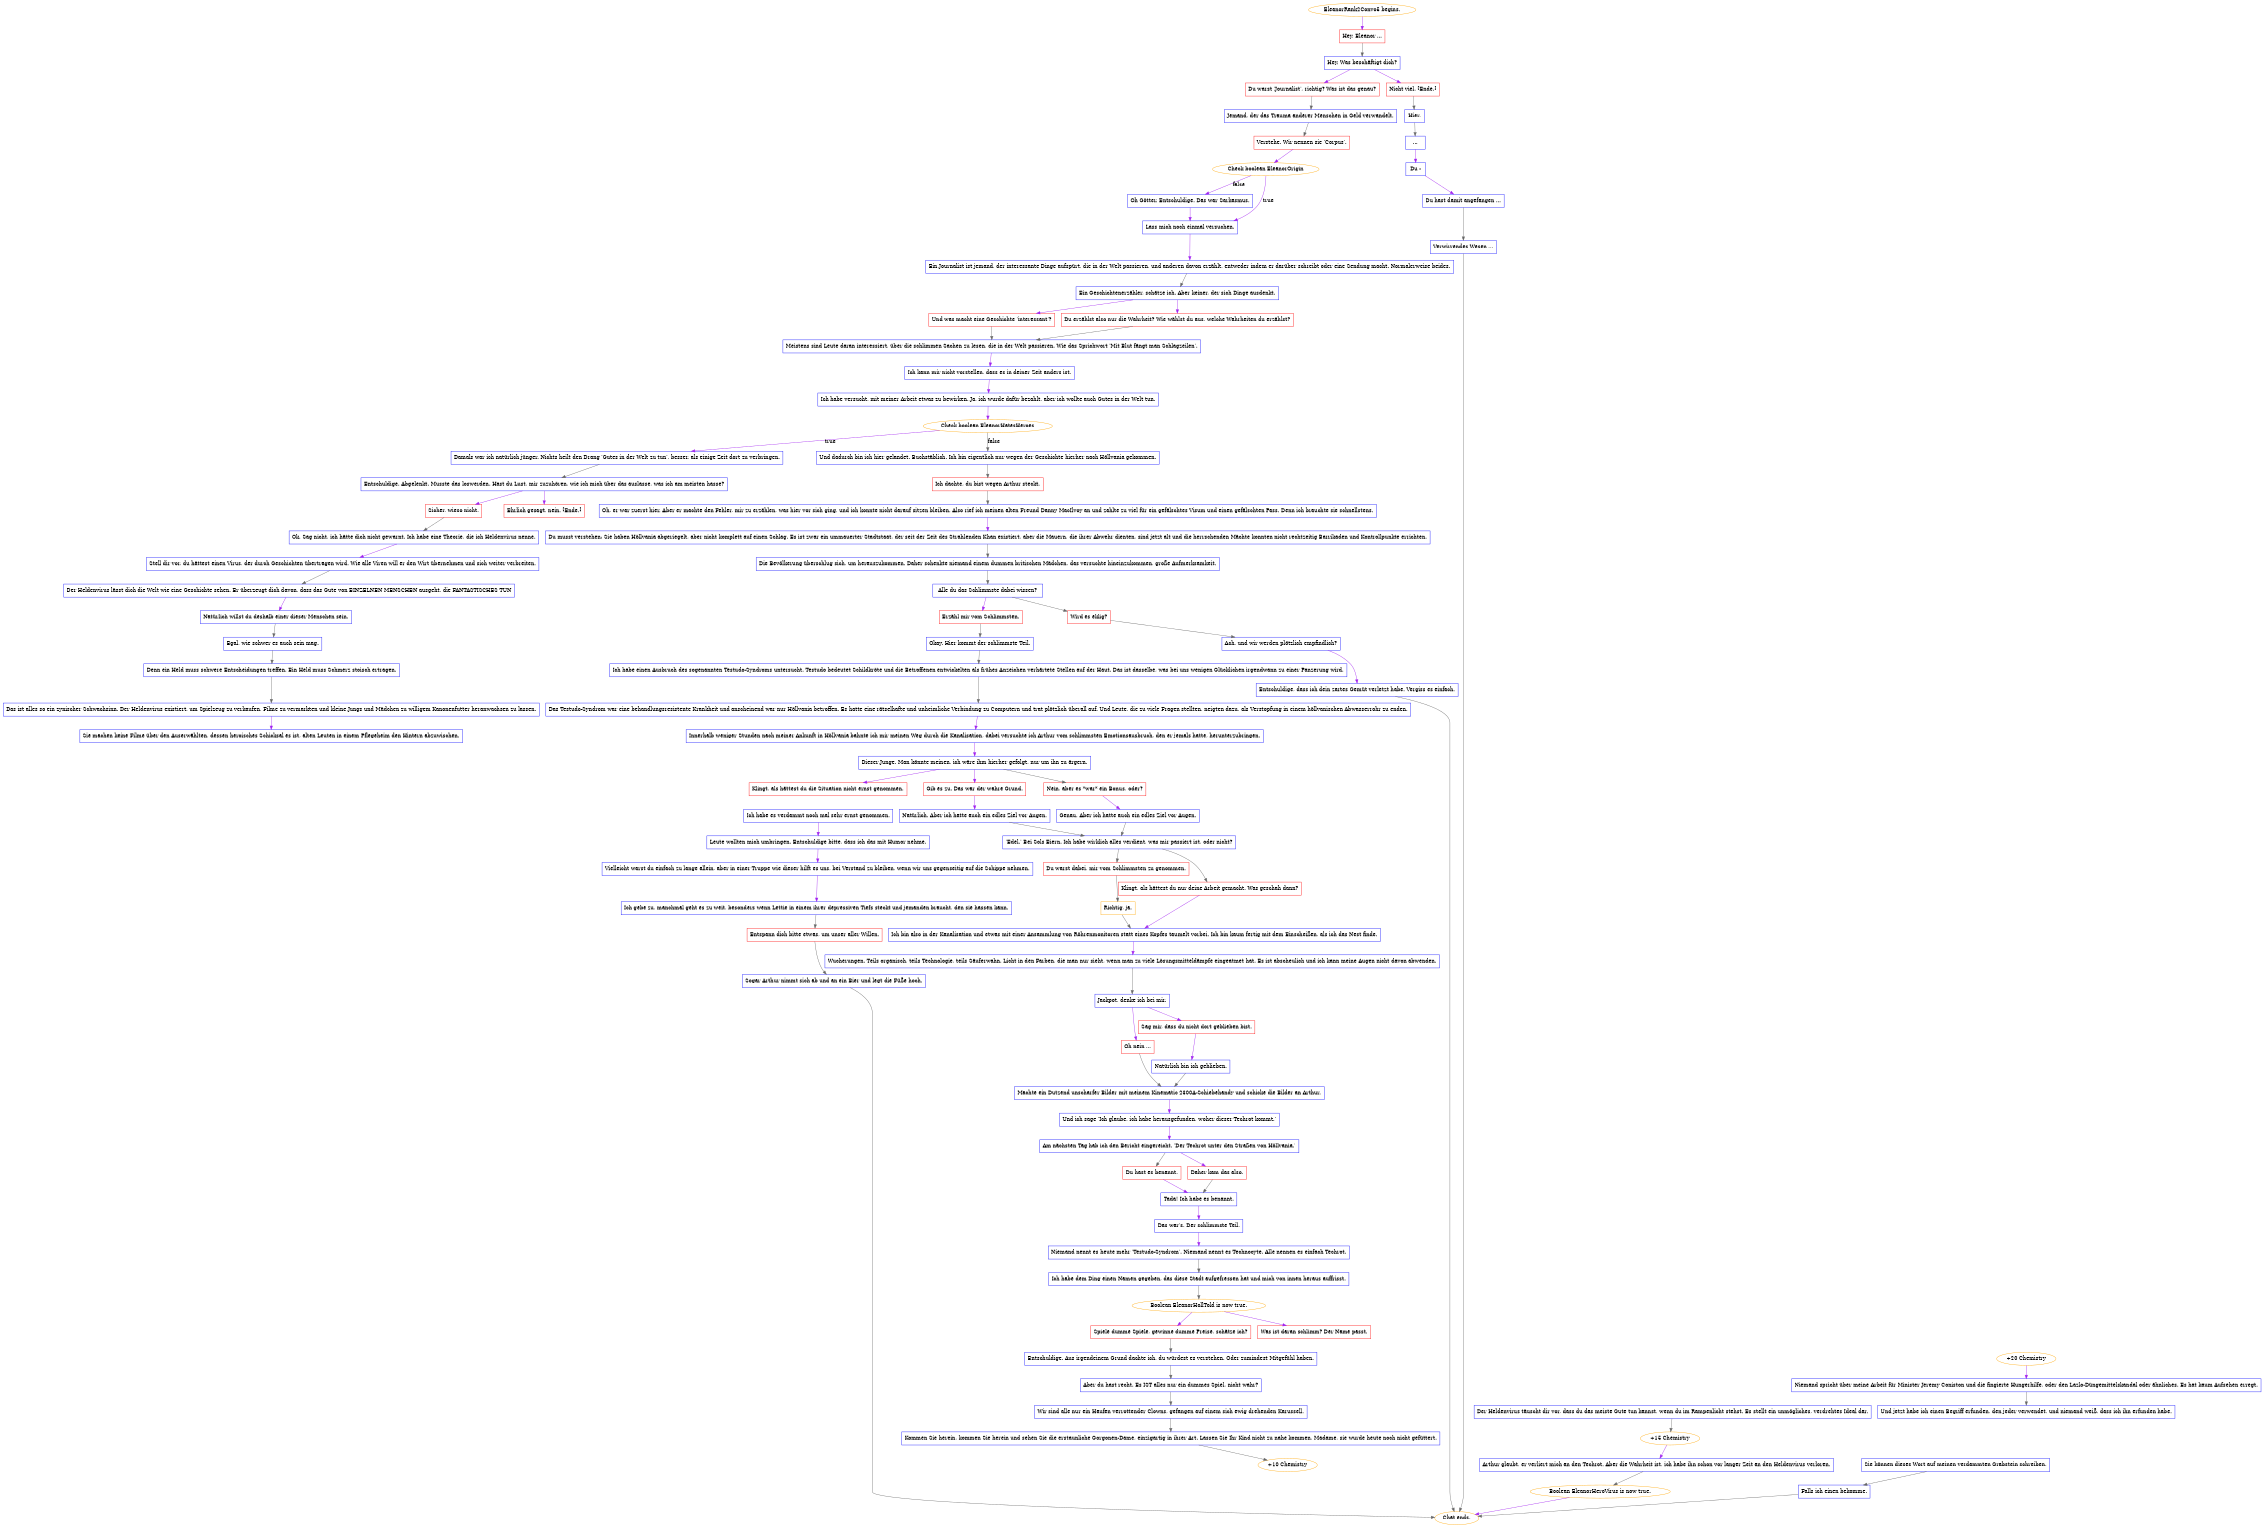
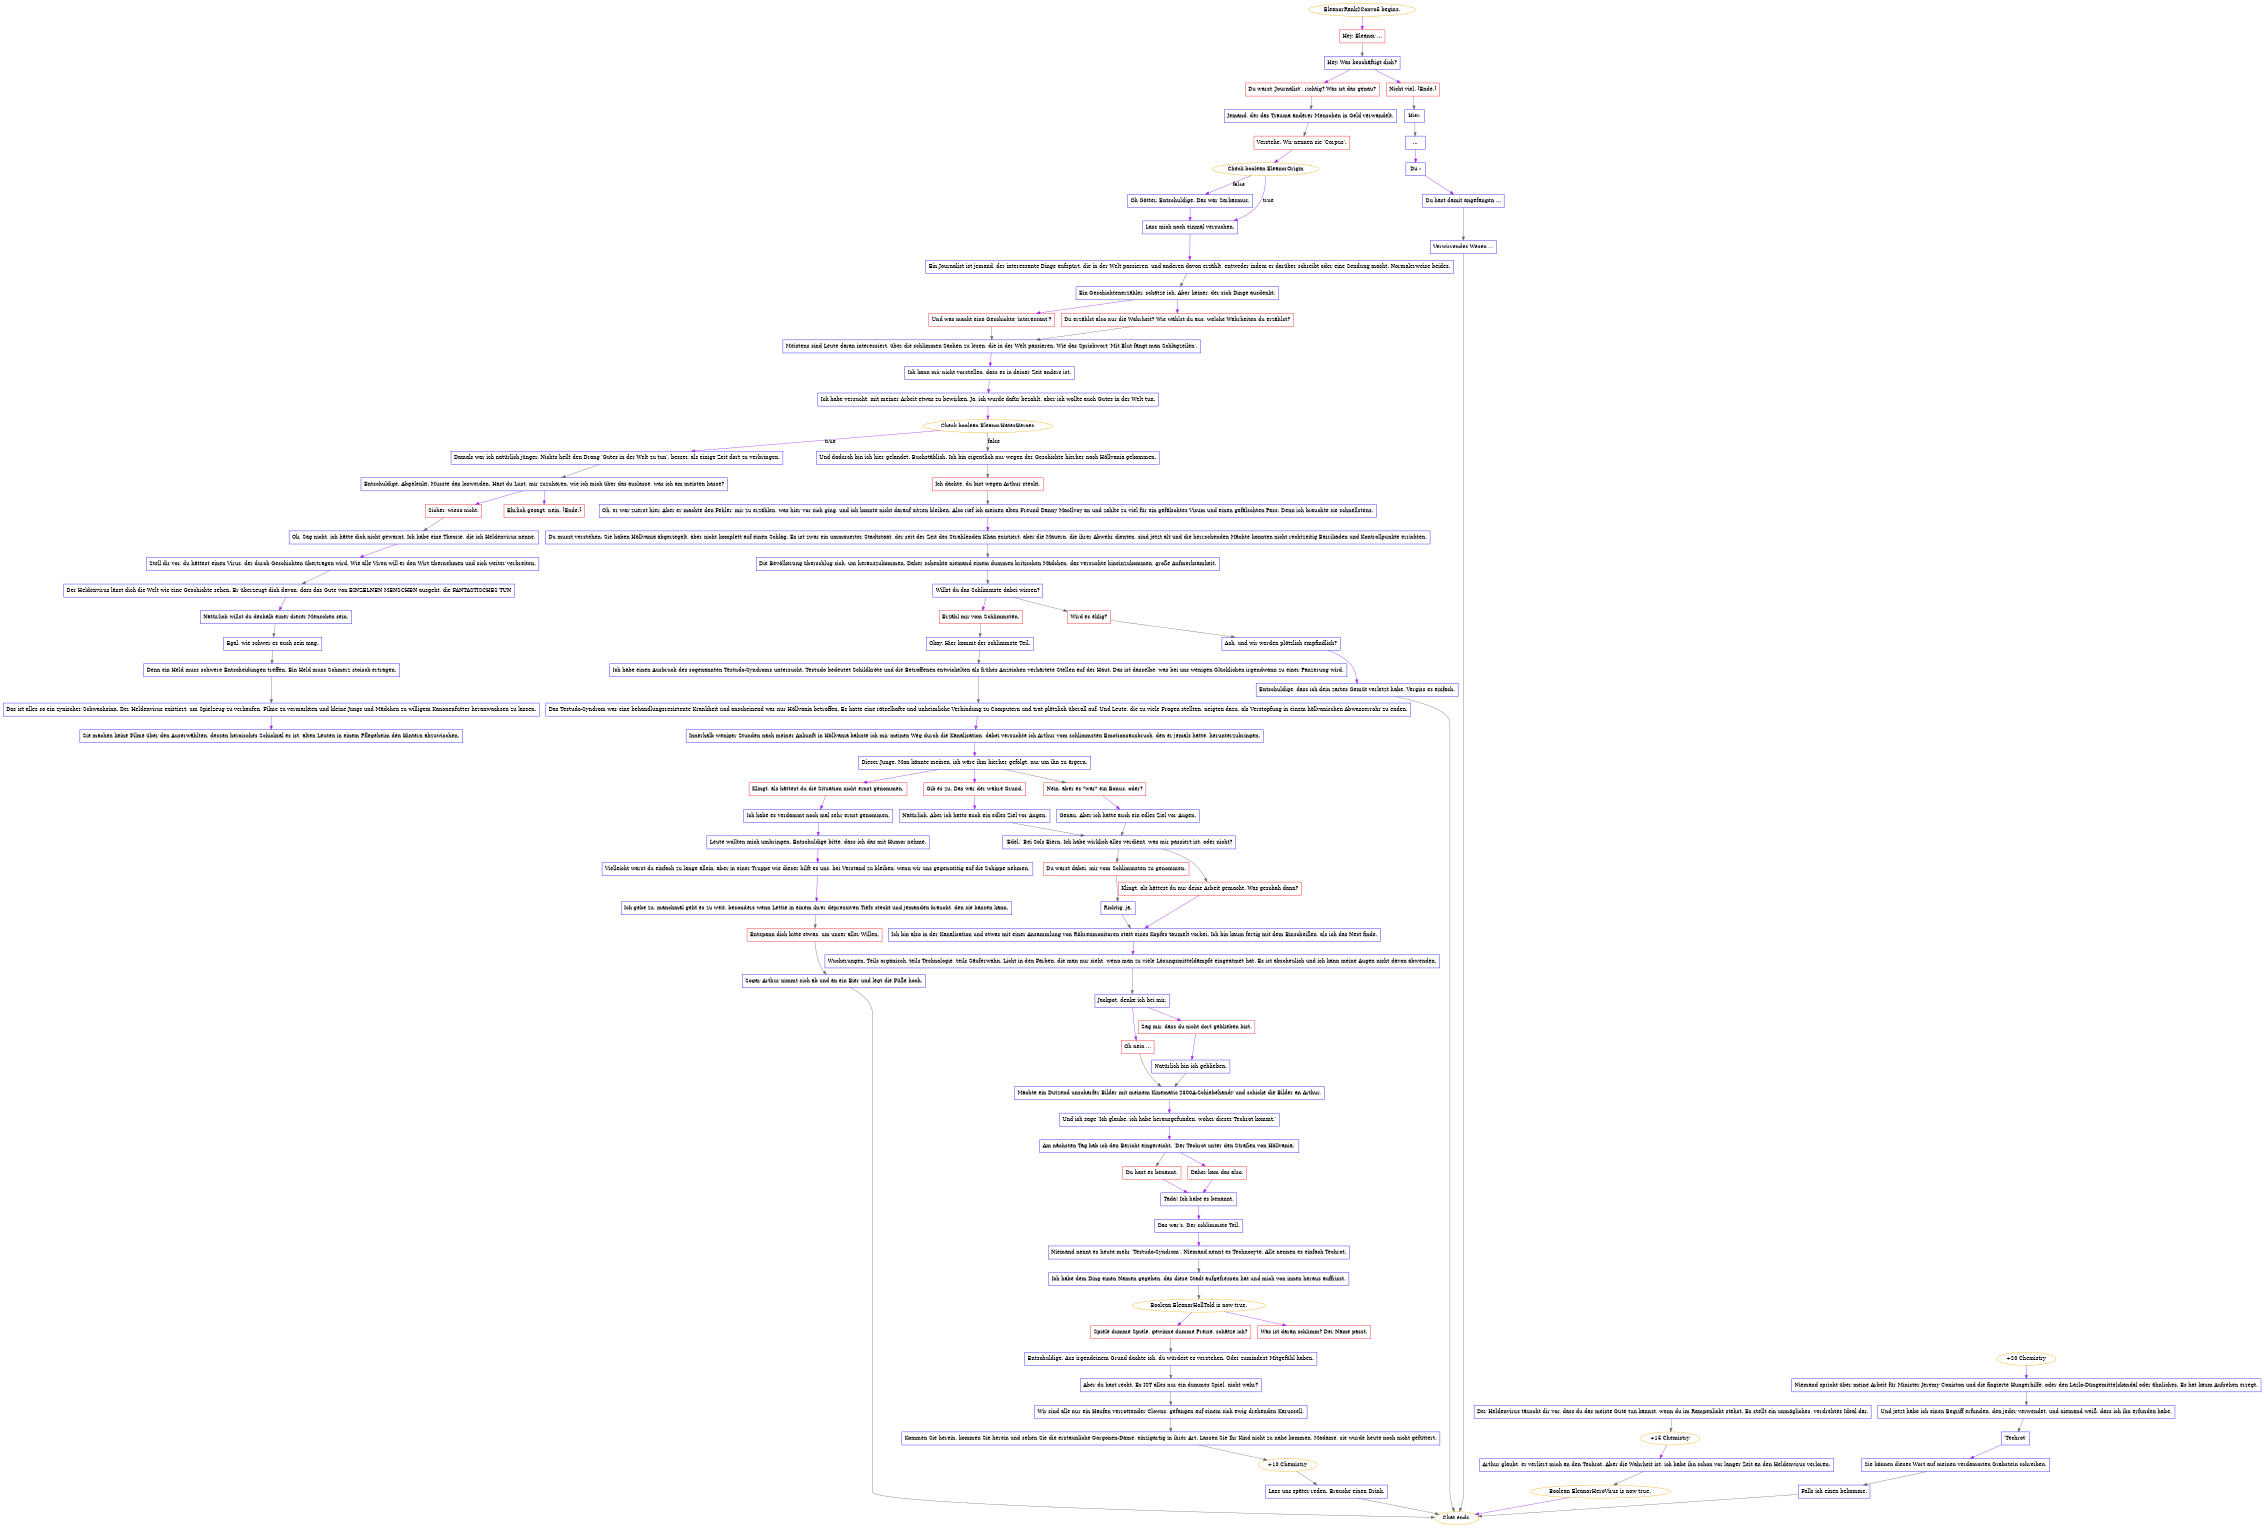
node "Alle du das Schlimmste dabei wissen?": label "Alle du das Schlimmste dabei wissen?" -> "Willst du das Schlimmste dabei wissen?"
edge "Klingt, als hättest du die Situation nicht ernst genommen." -> "Ich habe es verdammt noch mal sehr ernst genommen.": added
node "Richtig, ja.": color orange -> blue
edge "Daher kam das also." -> "Tada! Ich habe es benannt.": color gray40 -> purple
node "'Techrot'": added
node "Lass uns später reden. Brauche einen Drink.": added
